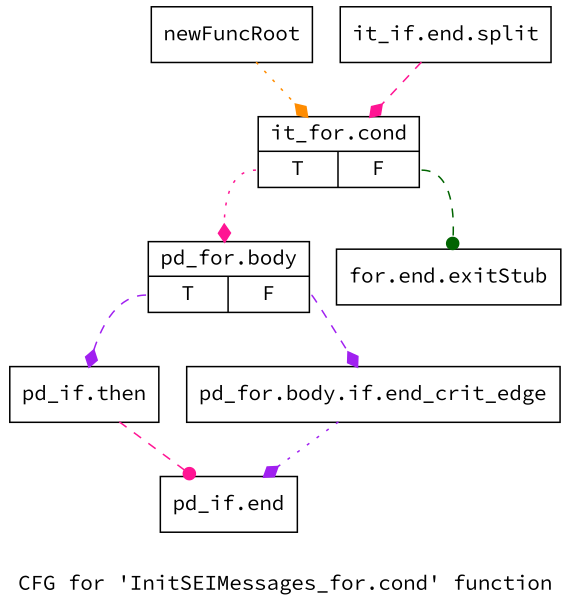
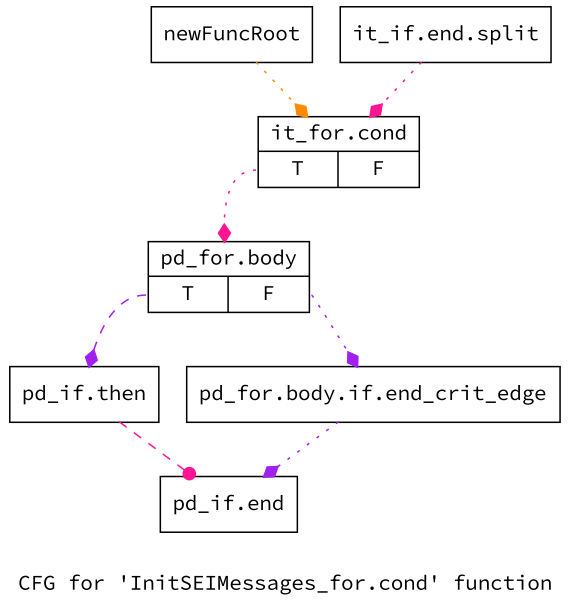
edge "it_if.end.split" -> "it_for.cond": style dashed -> dotted
node "for.end.exitStub": removed
edge "pd_for.body" -> "pd_for.body.if.end_crit_edge": style dashed -> dotted
